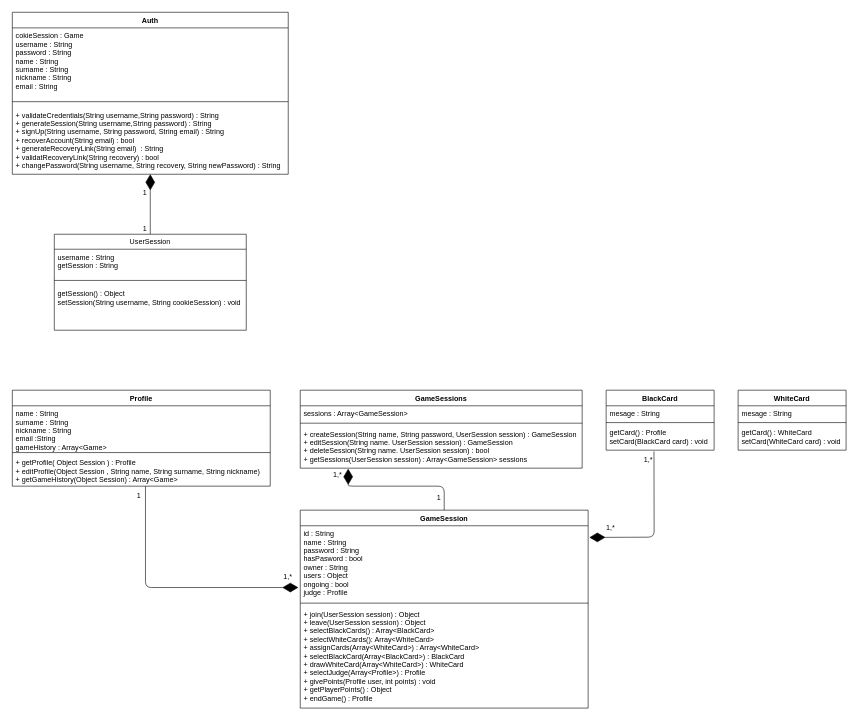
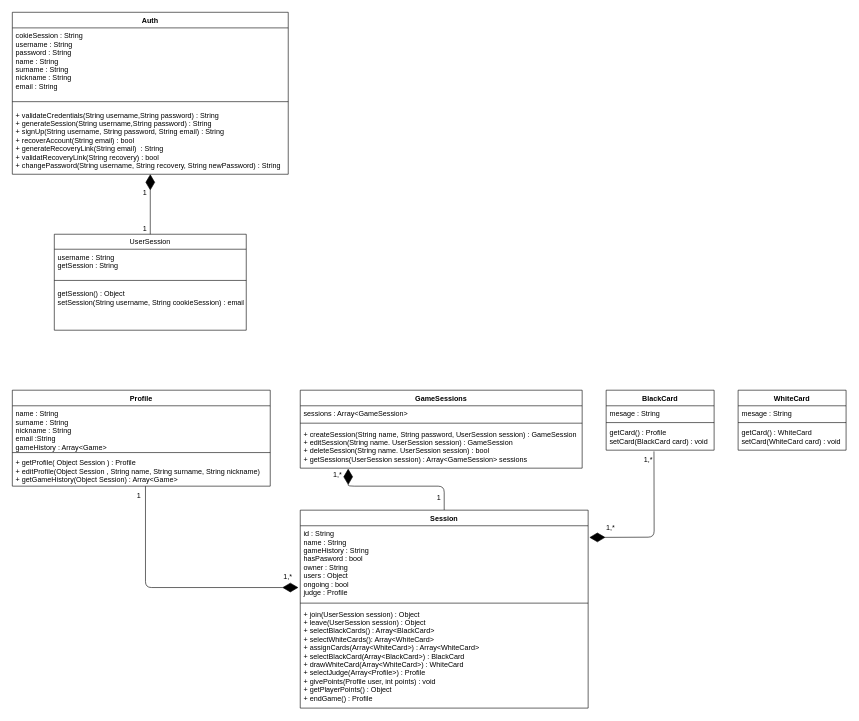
node "cokieSession : Game username : String password : String name : String surname : String nickname : String email : String": label "cokieSession : Game username : String password : String name : String surname : String nickname : String email : String" -> "cokieSession : String username : String password : String name : String surname : String nickname : String email : String"
node "getSession() : Object setSession(String username, String cookieSession) : void": label "getSession() : Object setSession(String username, String cookieSession) : void" -> "getSession() : Object setSession(String username, String cookieSession) : email"
node "GameSession": label "GameSession" -> "Session"
node "id : String name : String password : String hasPasword : bool owner : String users : Object ongoing : bool judge : Profile": label "id : String name : String password : String hasPasword : bool owner : String users : Object ongoing : bool judge : Profile" -> "id : String name : String gameHistory : String hasPasword : bool owner : String users : Object ongoing : bool judge : Profile"
